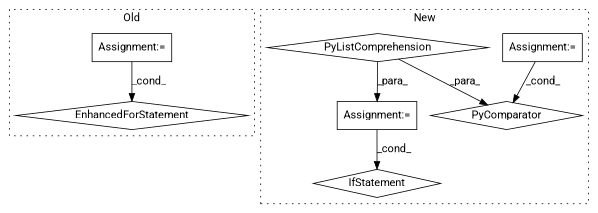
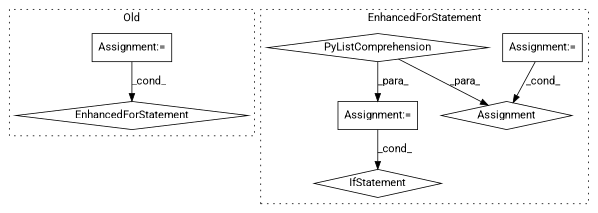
cluster "New": label "New" -> "EnhancedForStatement"
node "PyComparator": label "PyComparator" -> "Assignment"
